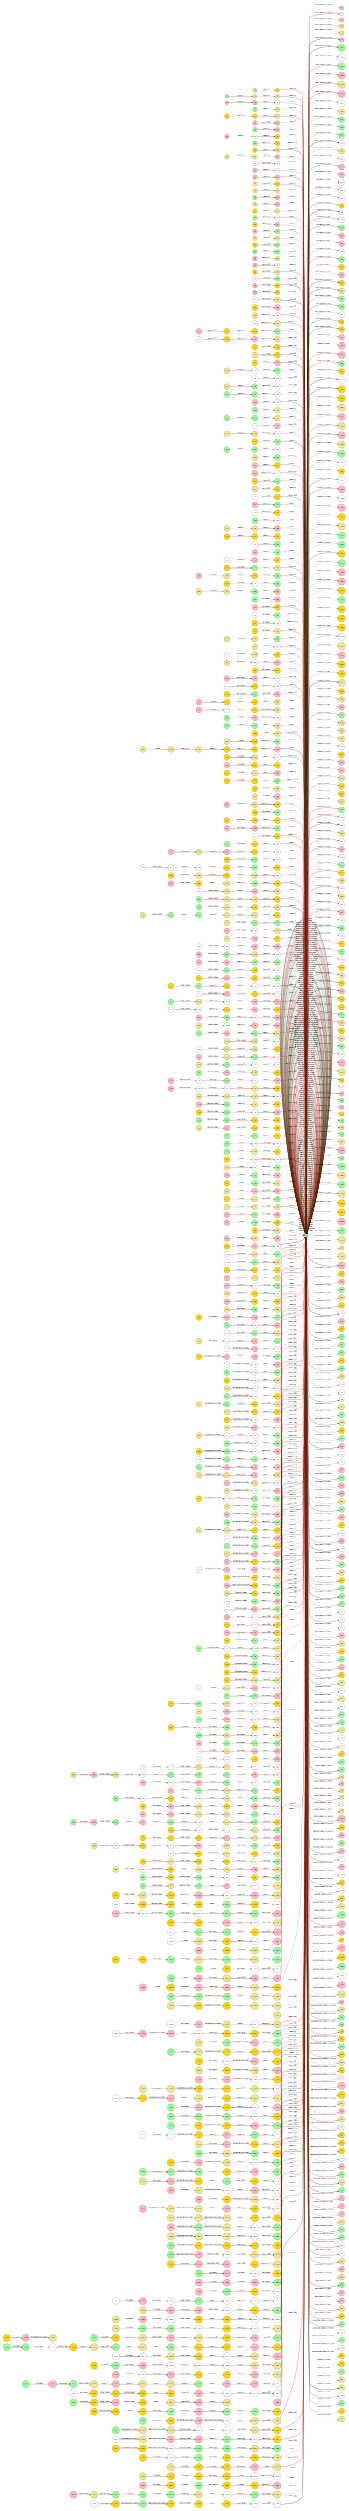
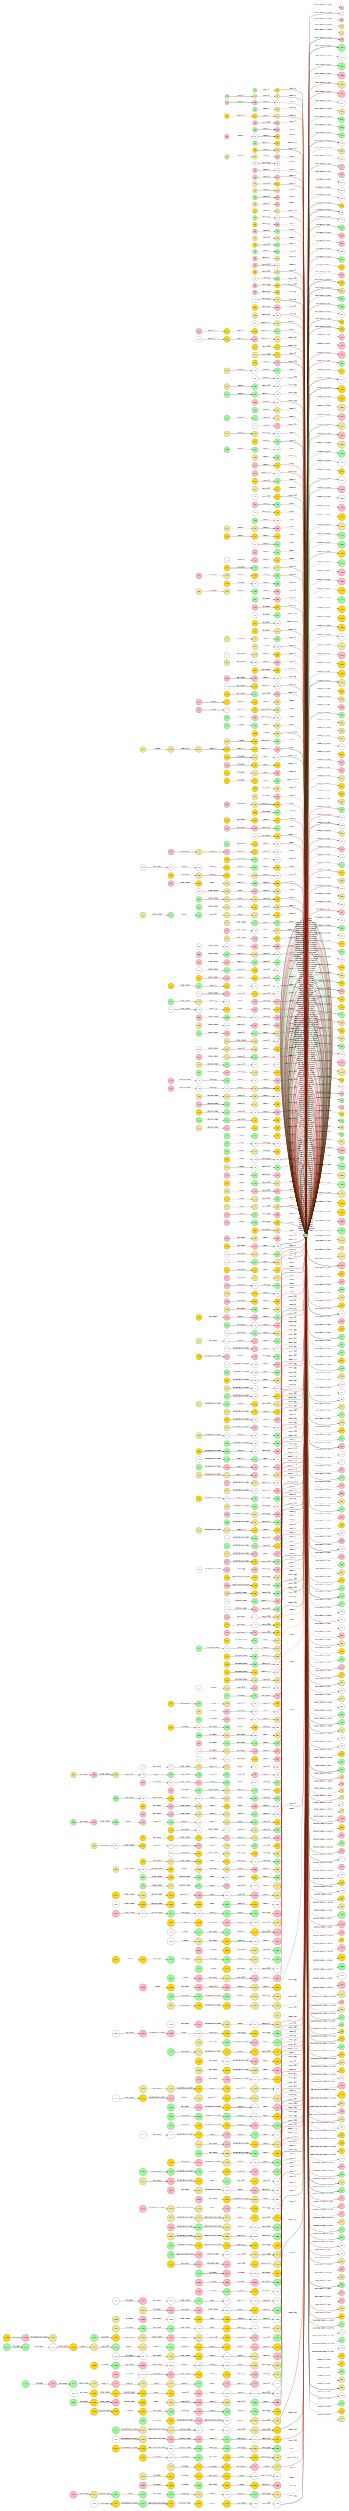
node "1380": added
